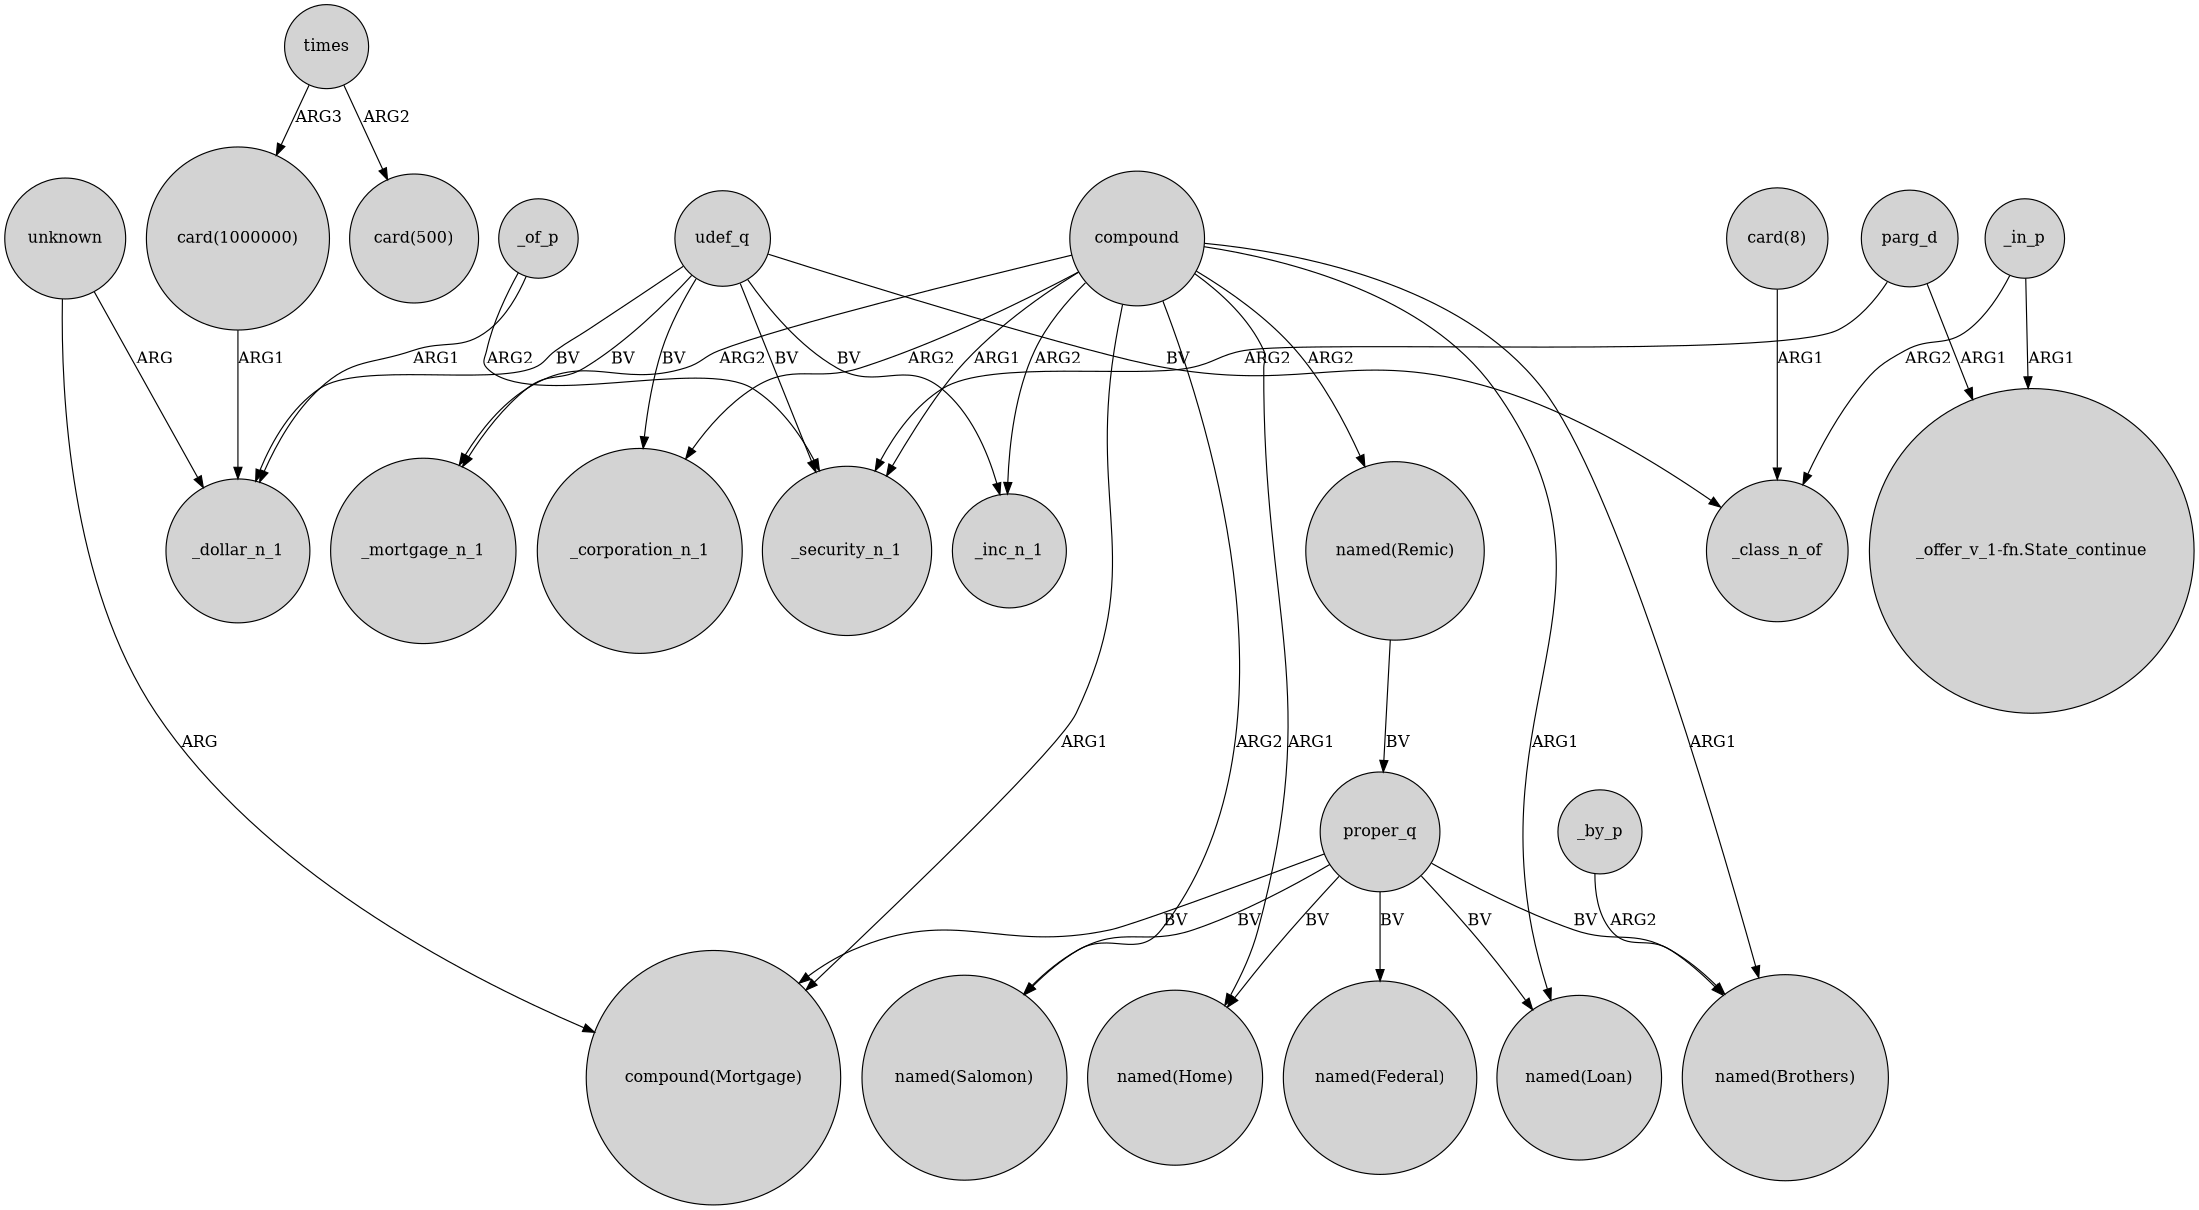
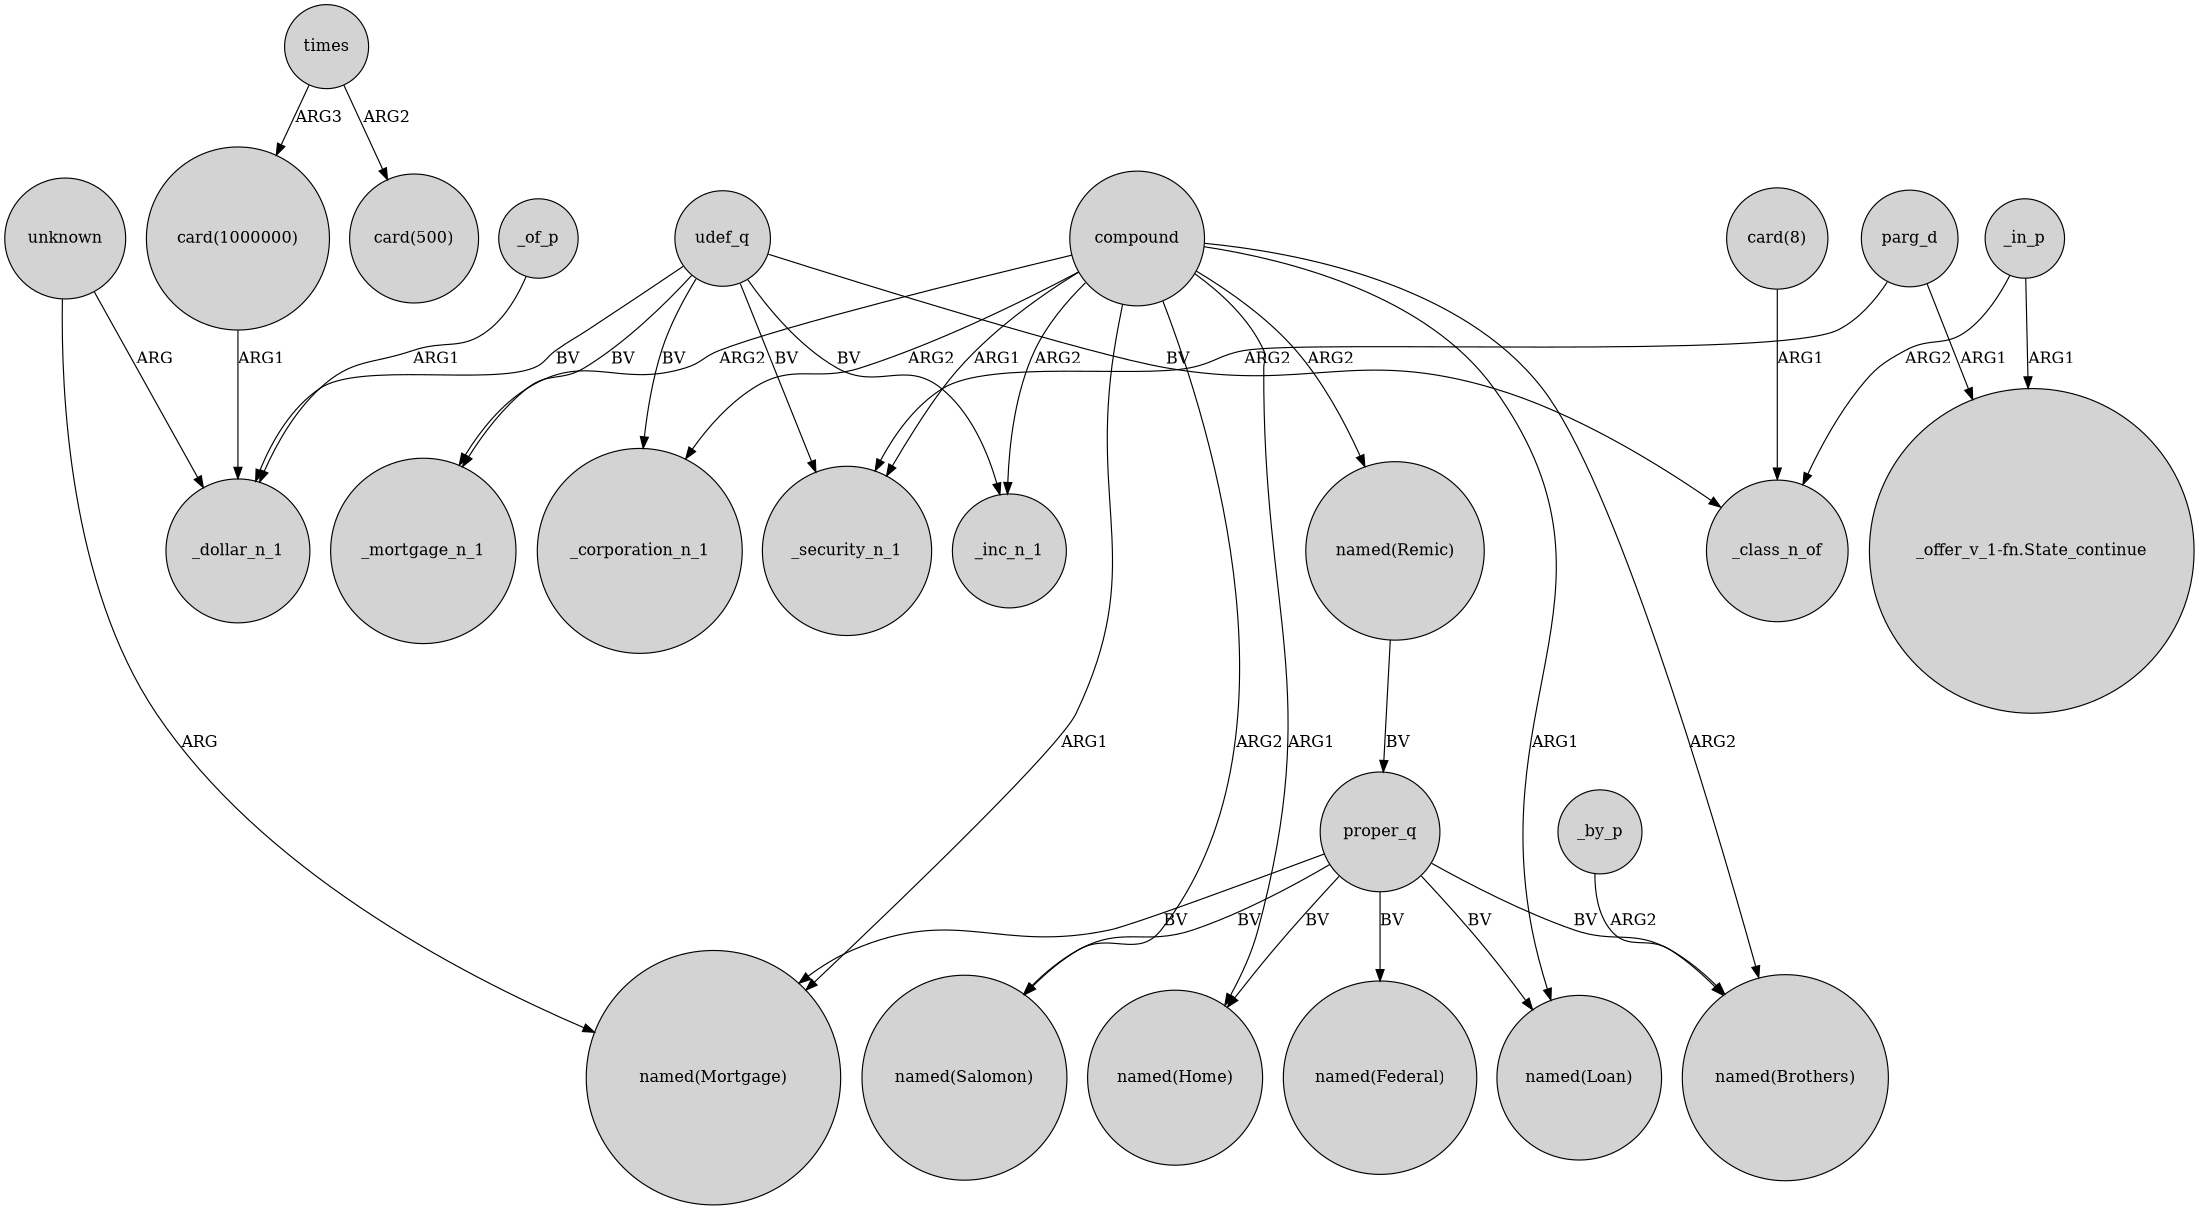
edge "_of_p" -> "_security_n_1": removed, label "ARG2"
edge "compound" -> "named(Brothers)": label "ARG1" -> "ARG2"
node "compound(Mortgage)": label "compound(Mortgage)" -> "named(Mortgage)"
